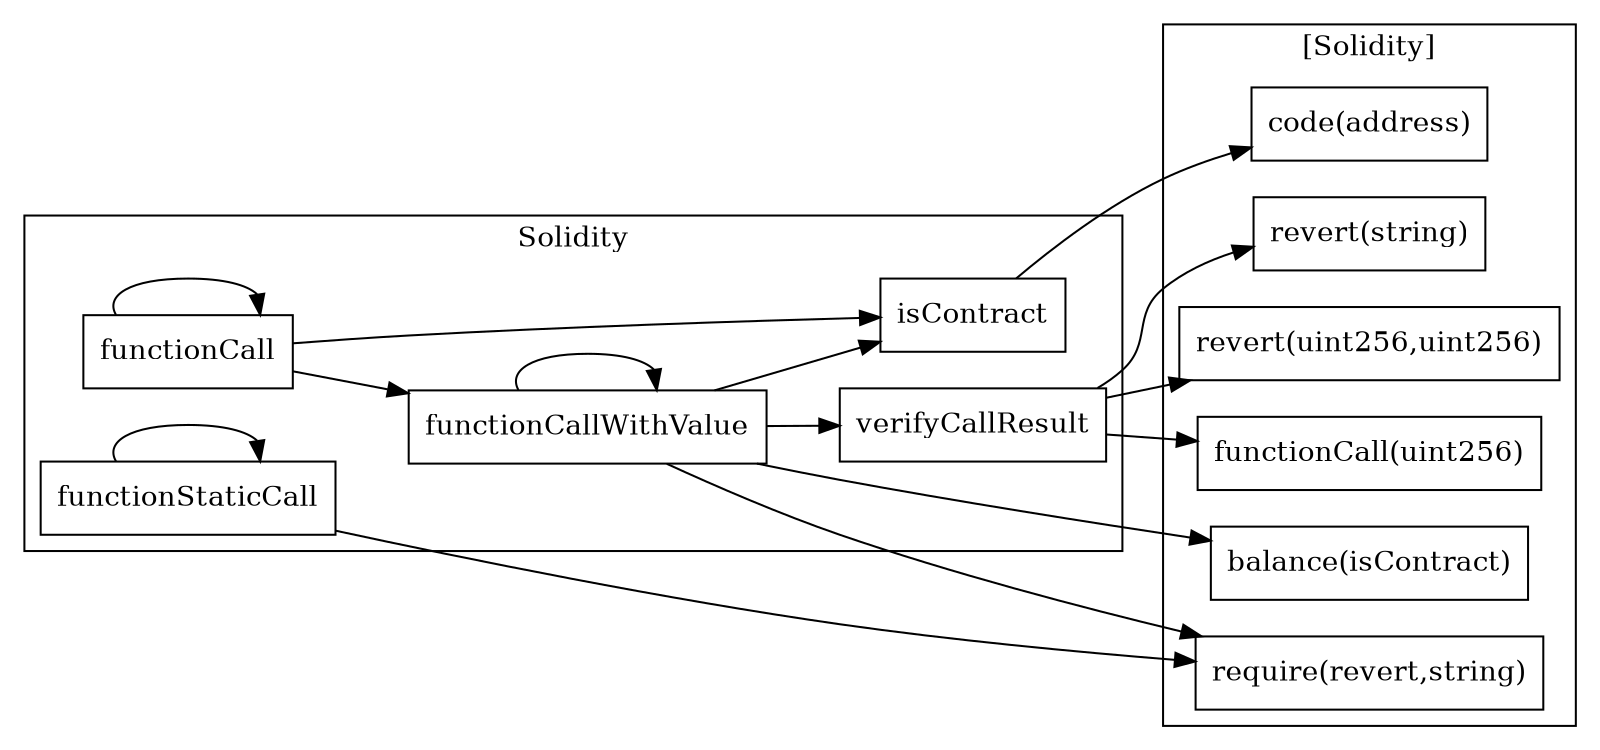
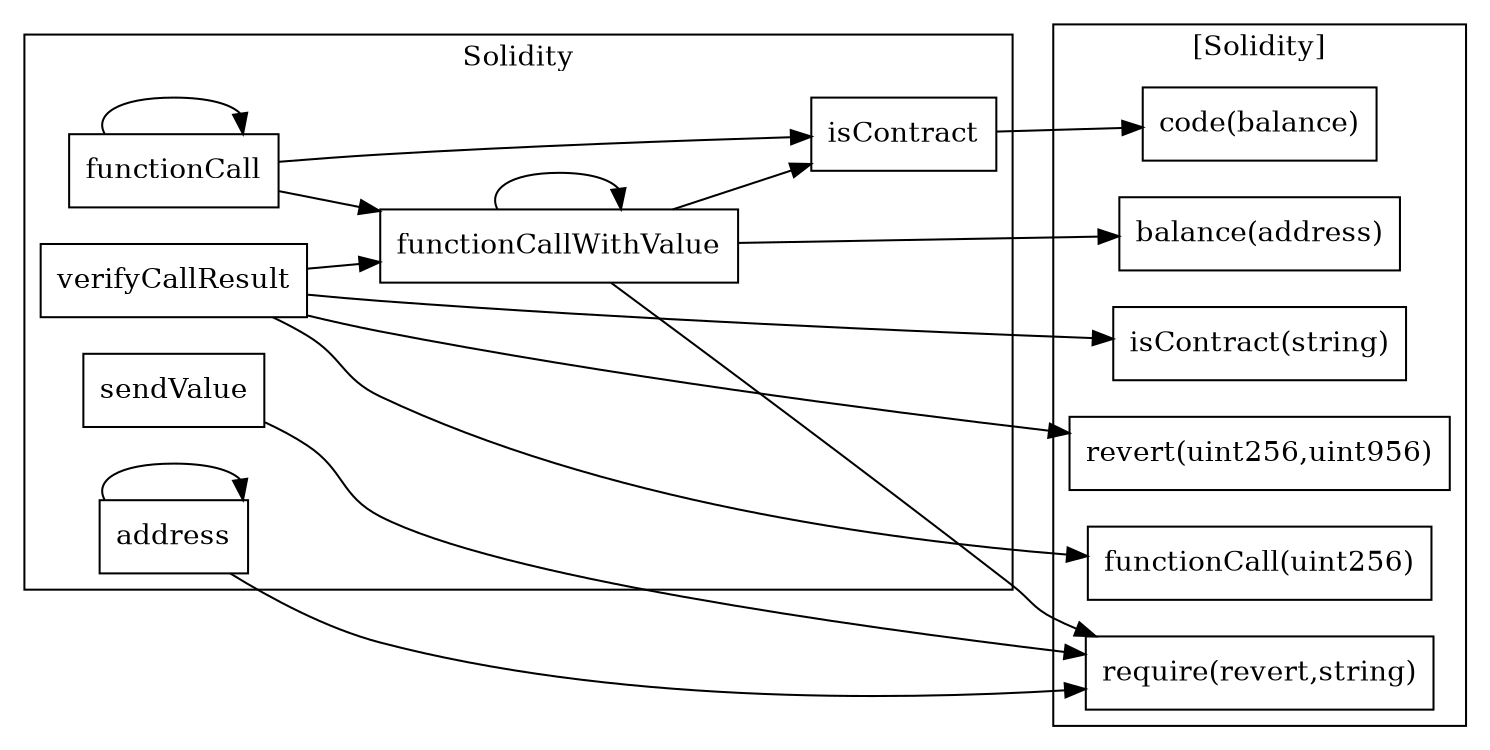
node "code(address)": label "code(address)" -> "code(balance)"
node "revert(string)": label "revert(string)" -> "isContract(string)"
node "revert(uint256,uint256)": label "revert(uint256,uint256)" -> "revert(uint256,uint956)"
node "sendValue": added
edge "functionCallWithValue" -> "verifyCallResult": reversed
node "functionStaticCall": label "functionStaticCall" -> "address"
node "balance(isContract)": label "balance(isContract)" -> "balance(address)"
